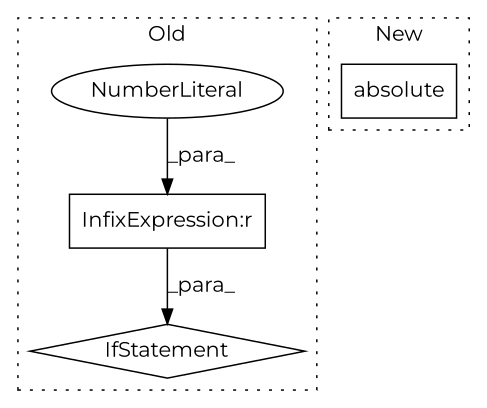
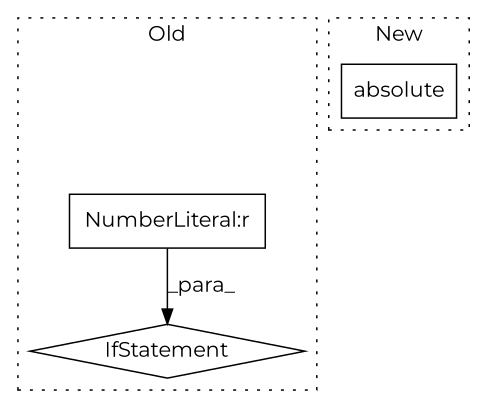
node "NumberLiteral": removed
node "InfixExpression:r": label "InfixExpression:r" -> "NumberLiteral:r"
